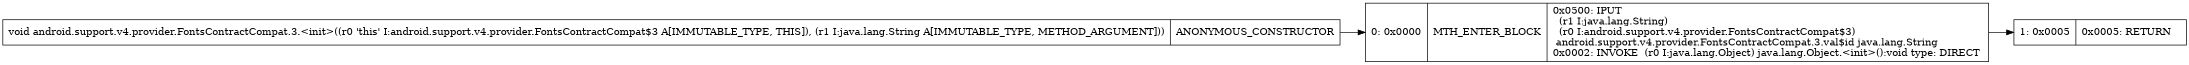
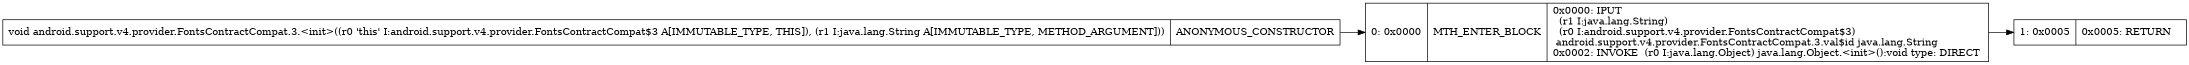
node "0: 0x0000": text "0x0500: IPUT" -> "0x0000: IPUT"
